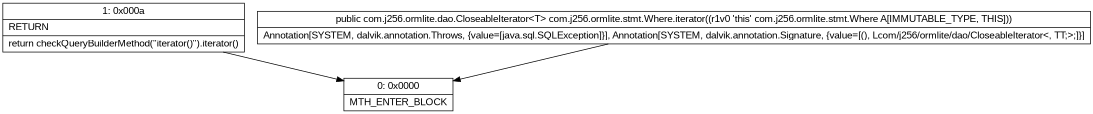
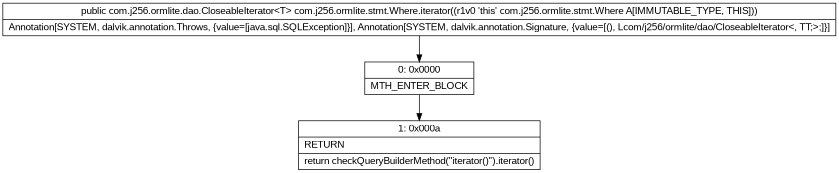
edge "1: 0x000a" -> "0: 0x0000": reversed
